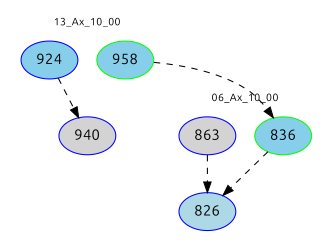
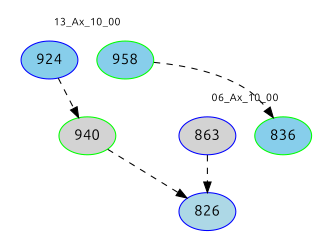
node "940": color blue -> green
edge "836" -> "826": now "940" -> "826"
